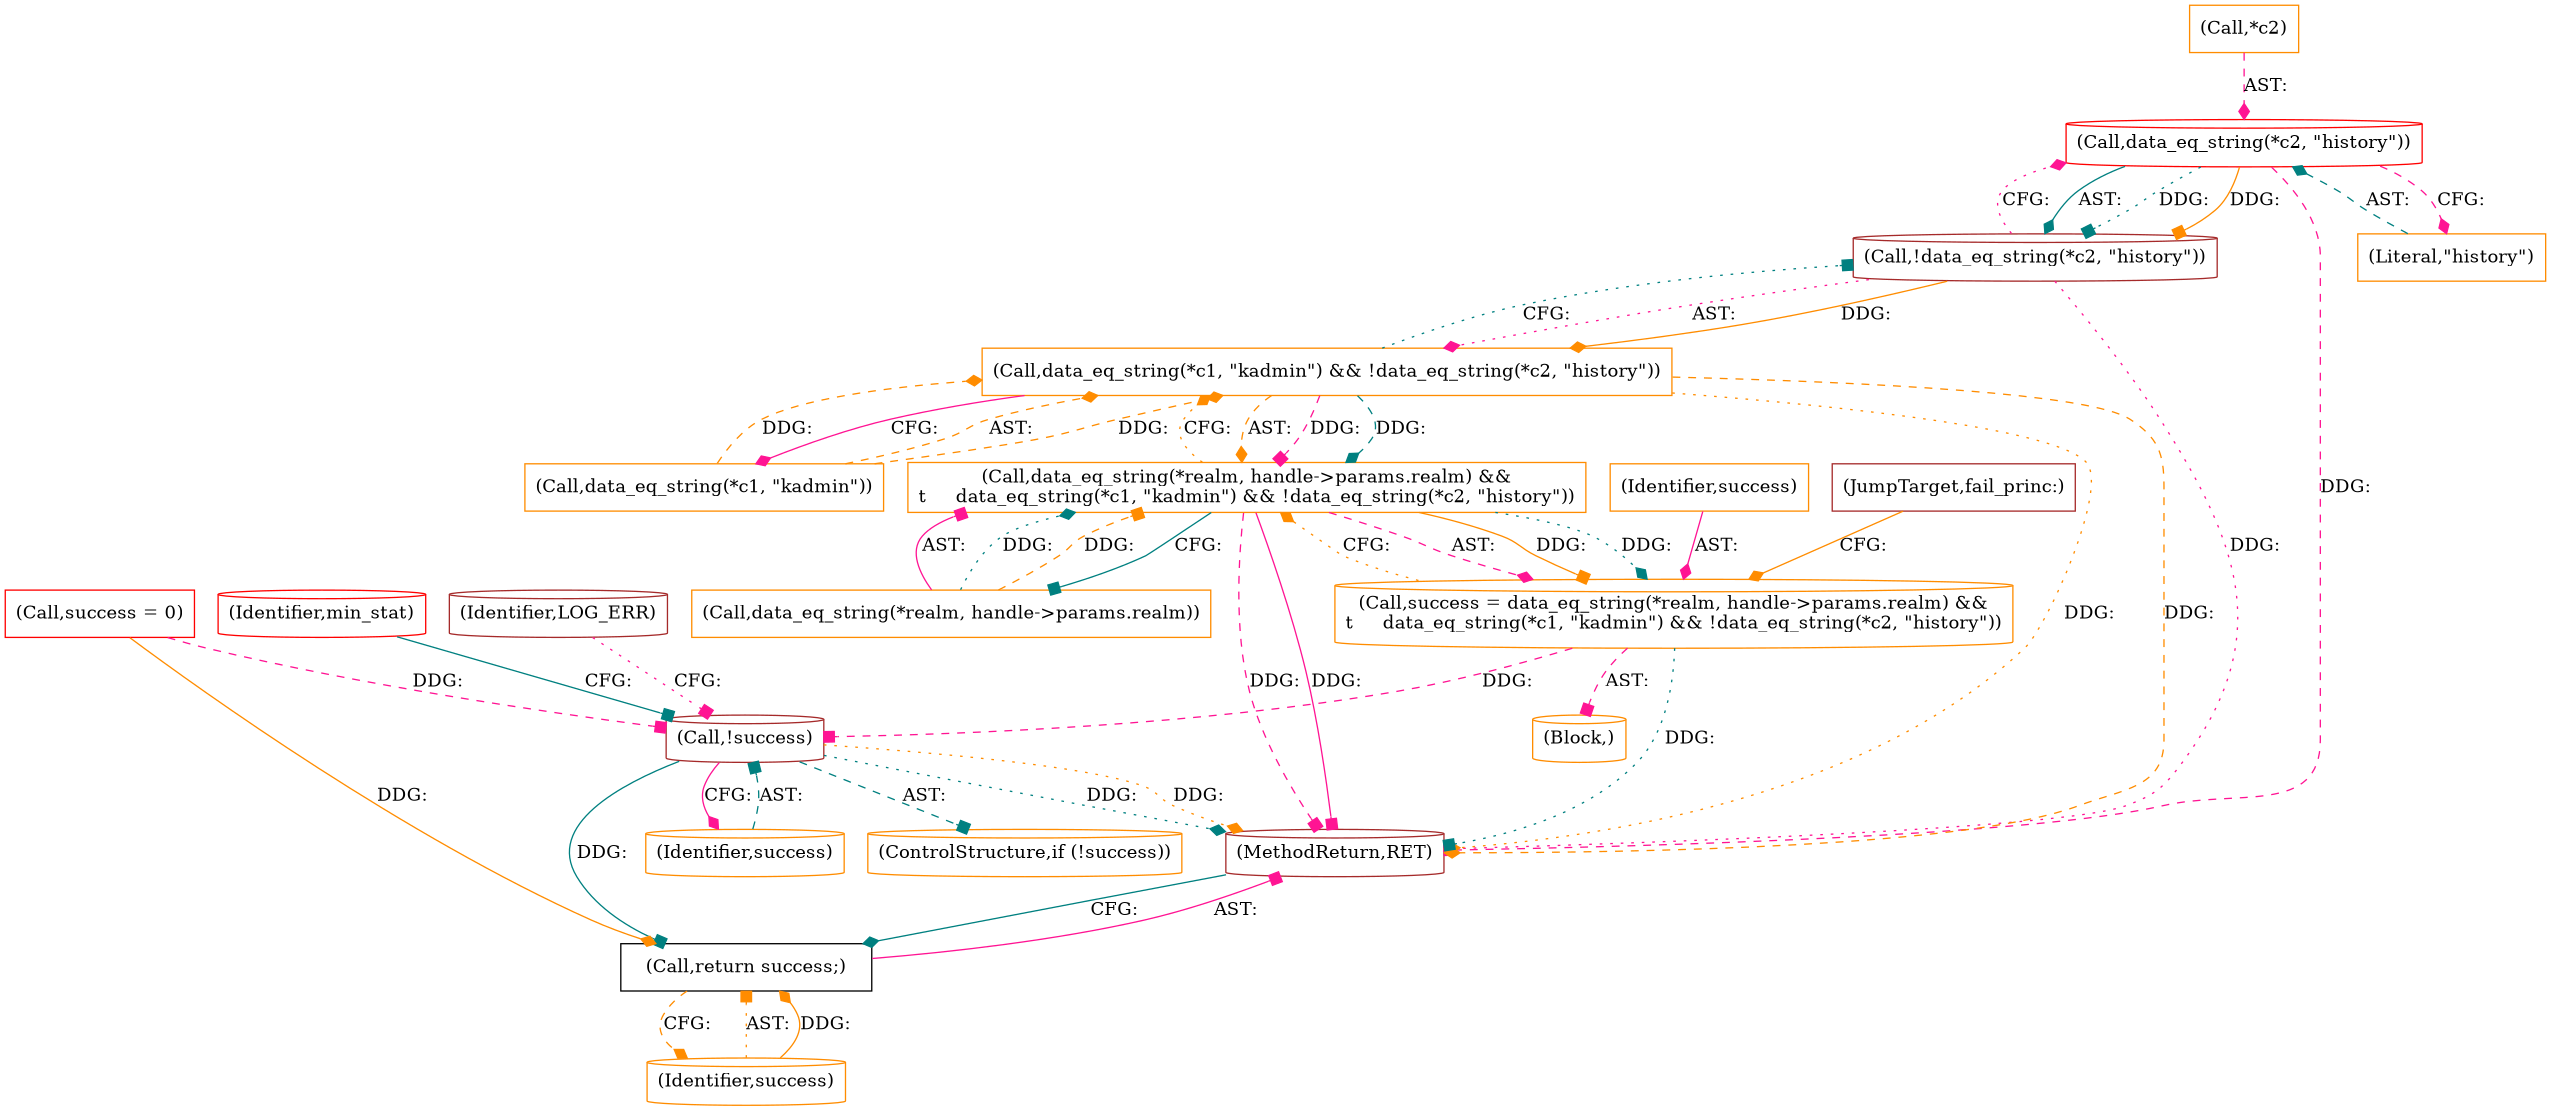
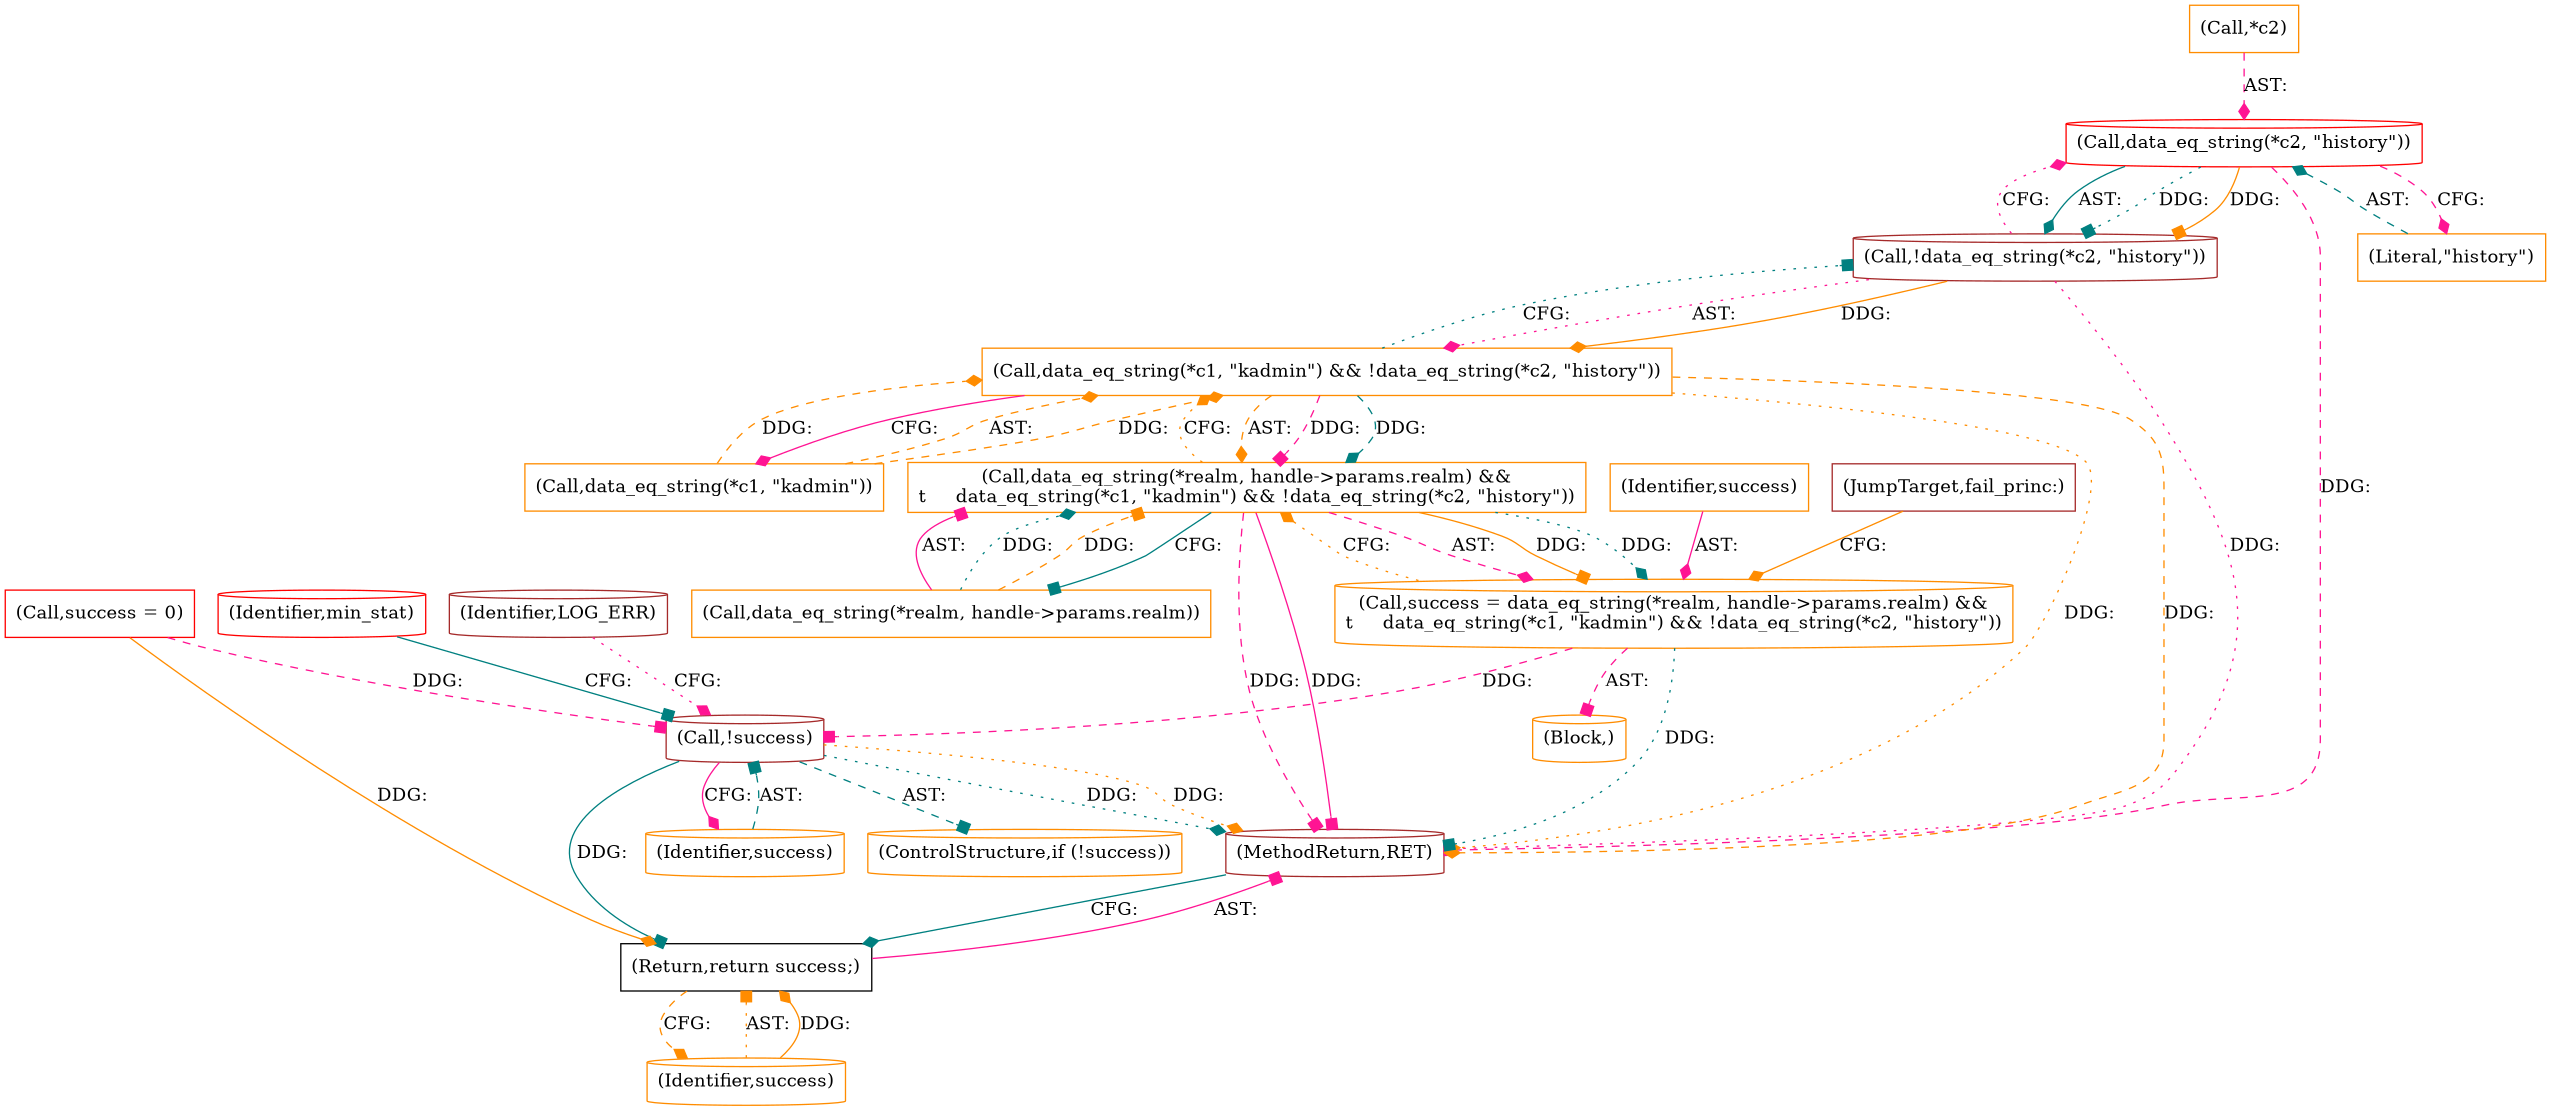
edge "(Identifier,LOG_ERR)" -> "(Call,!success)": arrowhead box -> diamond
node "(Call,return success;)": label "(Call,return success;)" -> "(Return,return success;)"
